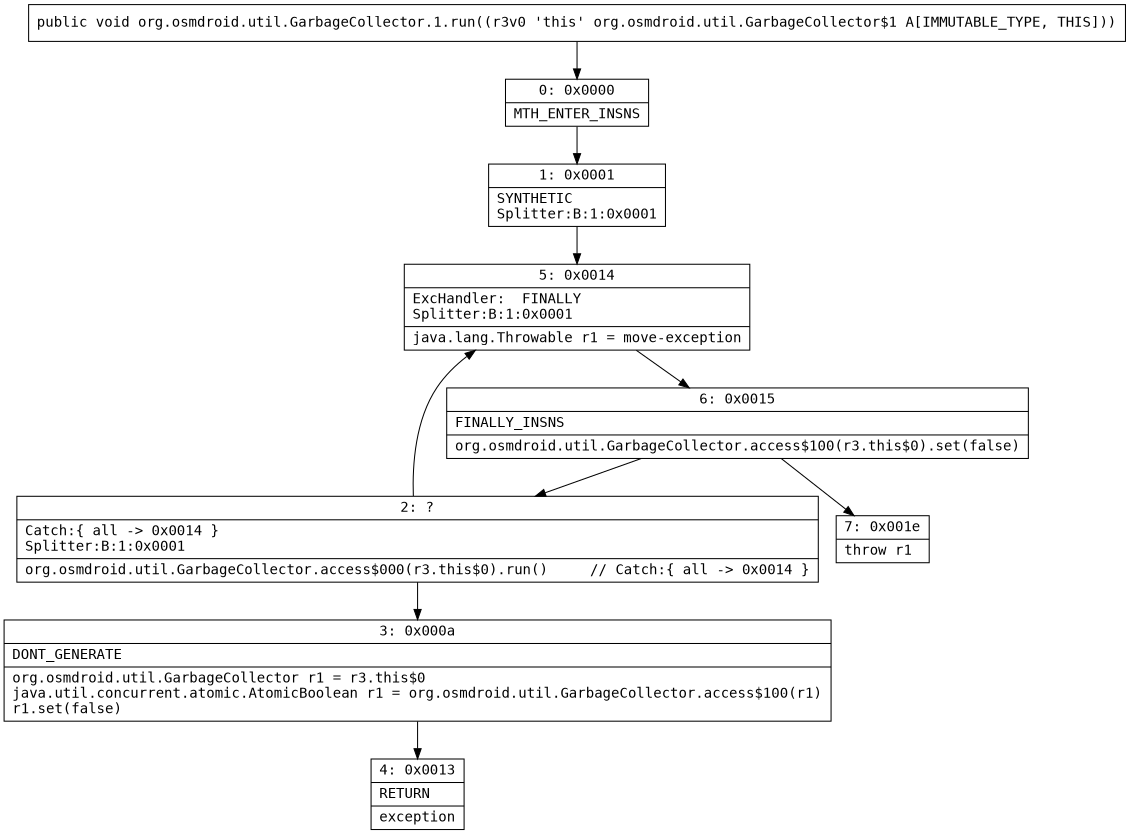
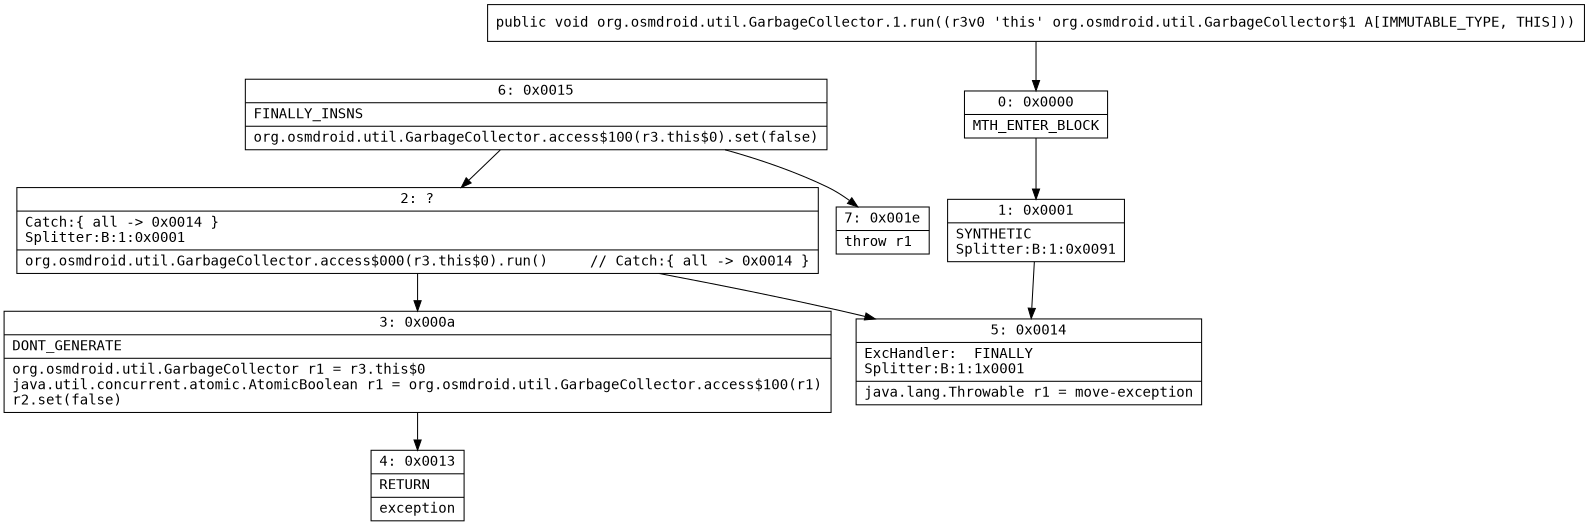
node "0: 0x0000": text "MTH_ENTER_INSNS" -> "MTH_ENTER_BLOCK"
node "1: 0x0001": text "Splitter:B:1:0x0001" -> "Splitter:B:1:0x0091"
node "5: 0x0014": text "Splitter:B:1:0x0001" -> "Splitter:B:1:1x0001"
edge "5: 0x0014" -> "6: 0x0015": removed
node "3: 0x000a": text "r1.set(false)" -> "r2.set(false)"
